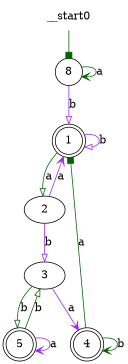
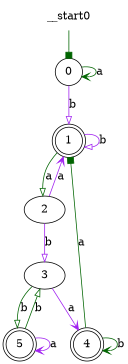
node "8": label "8" -> "0"
